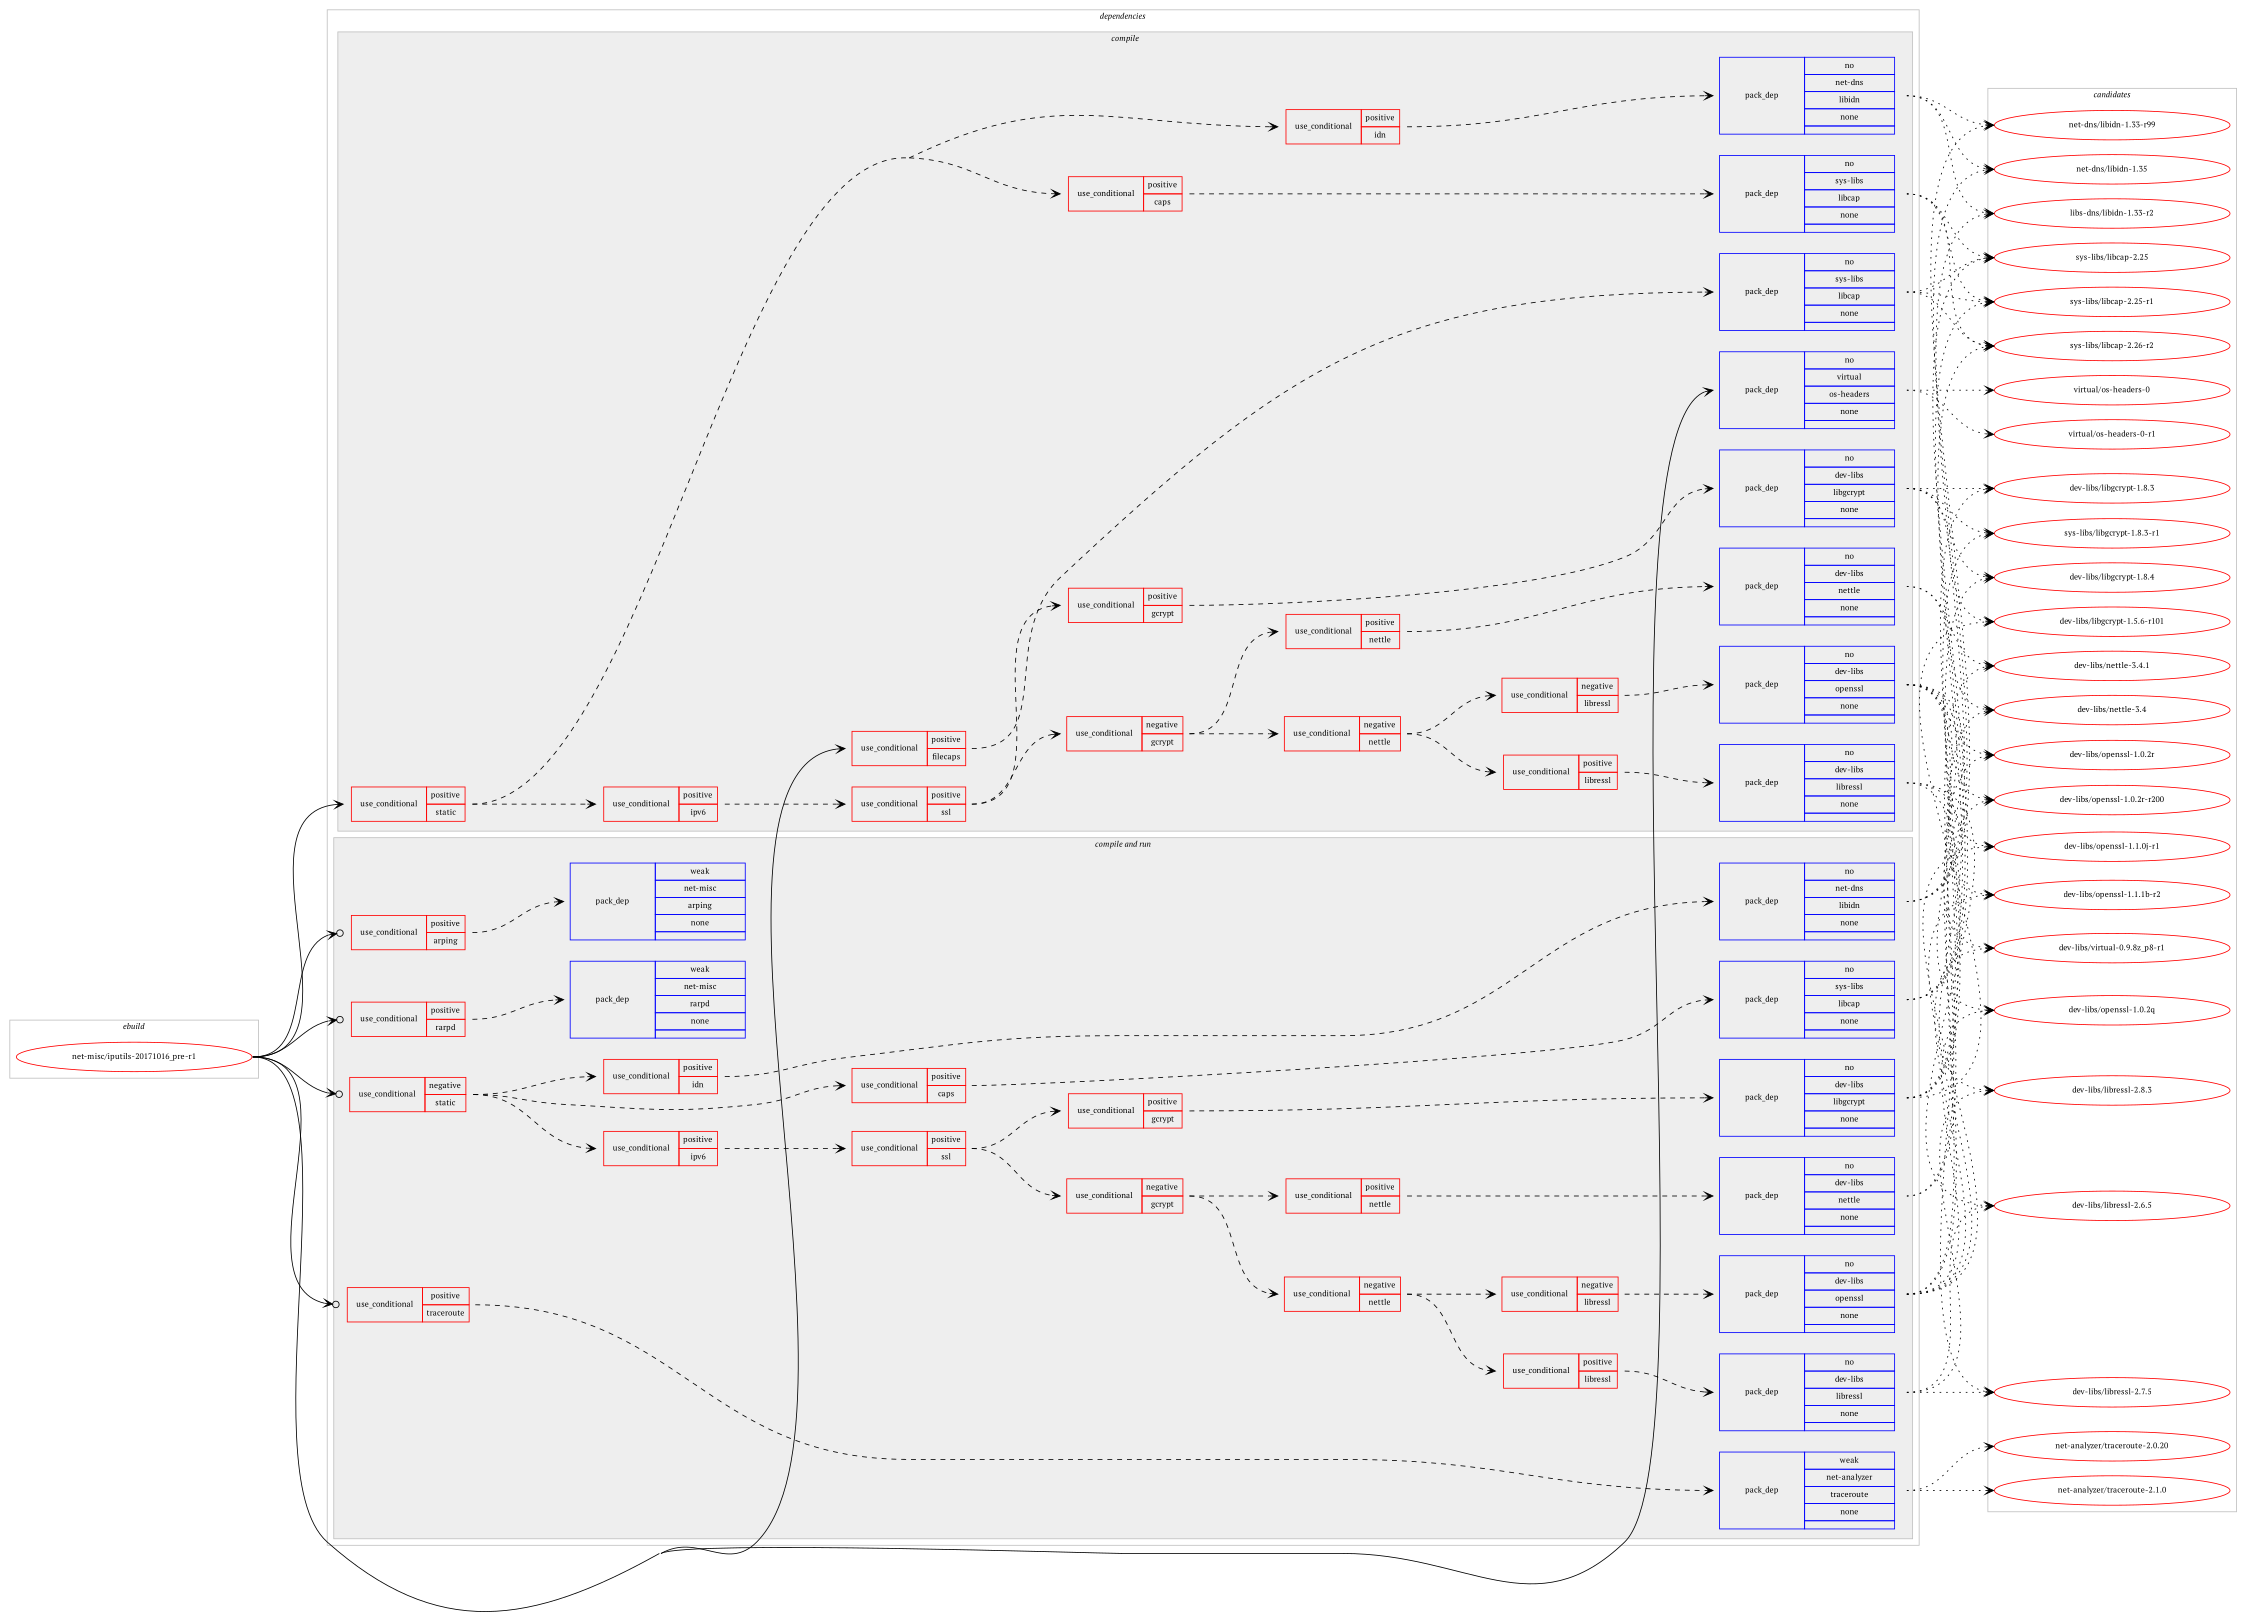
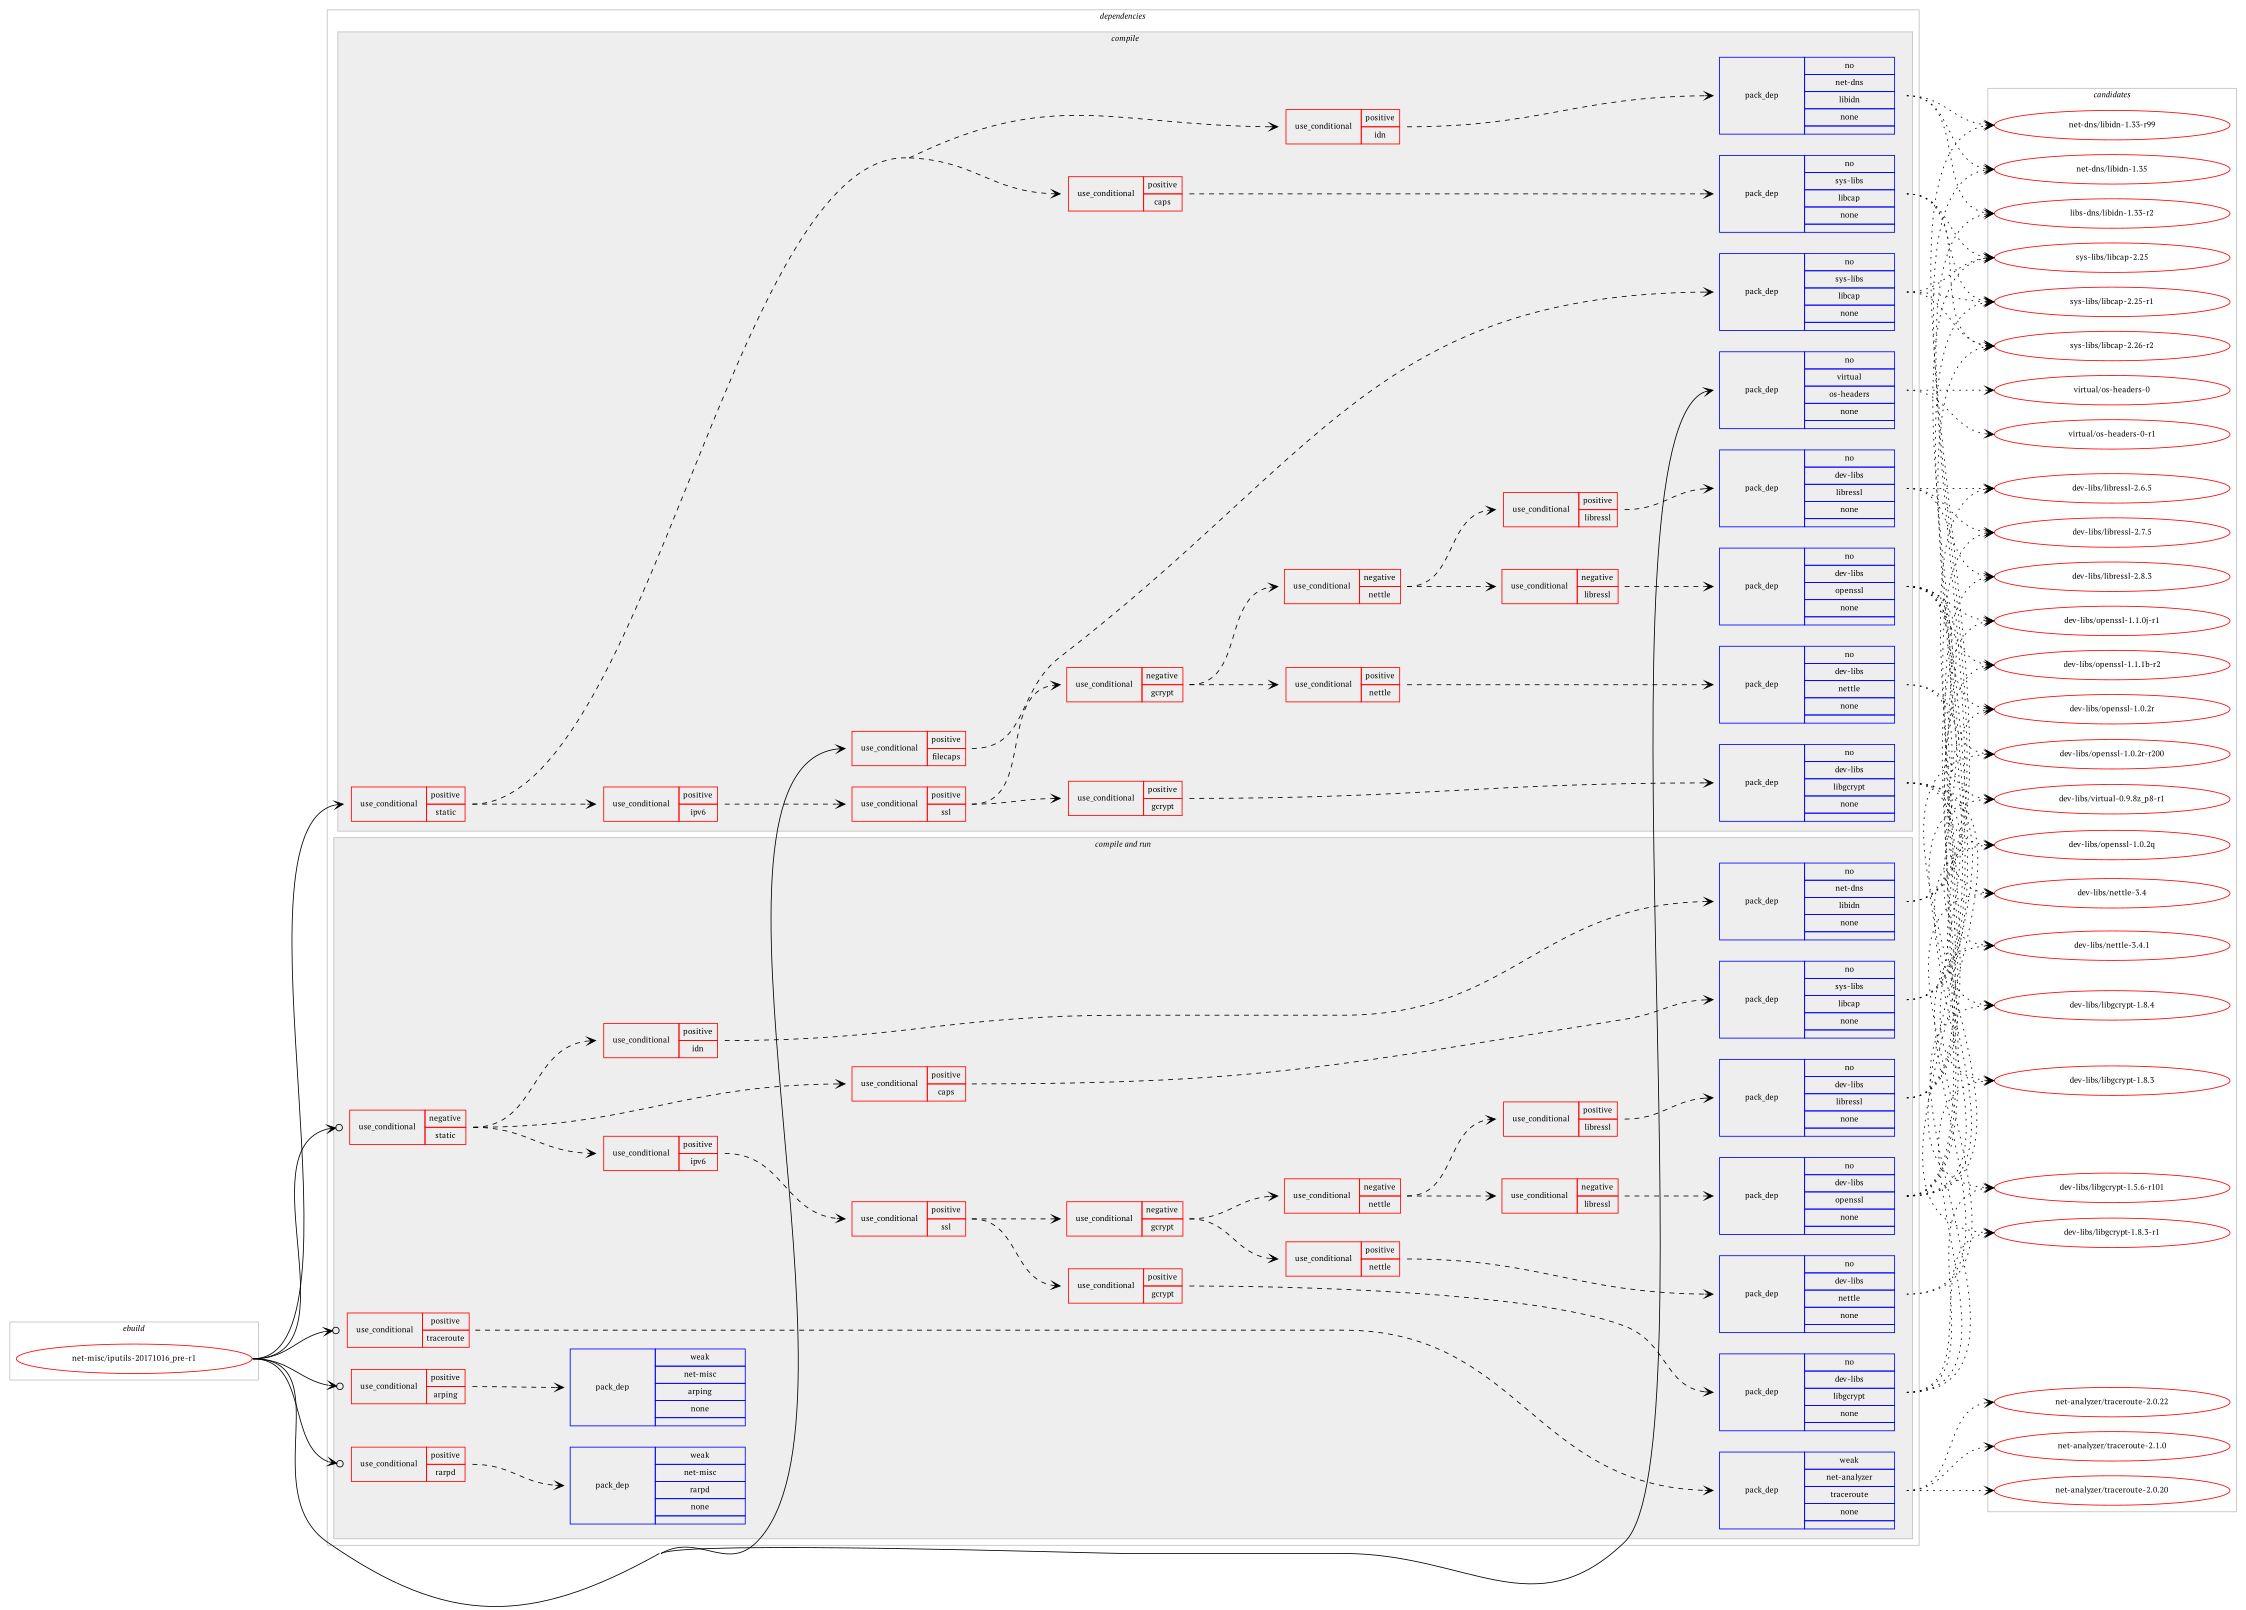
node "sys-libs/libgcrypt-1.8.3-r1": label "sys-libs/libgcrypt-1.8.3-r1" -> "dev-libs/libgcrypt-1.8.3-r1"
node "net-analyzer/traceroute-2.0.22": added
